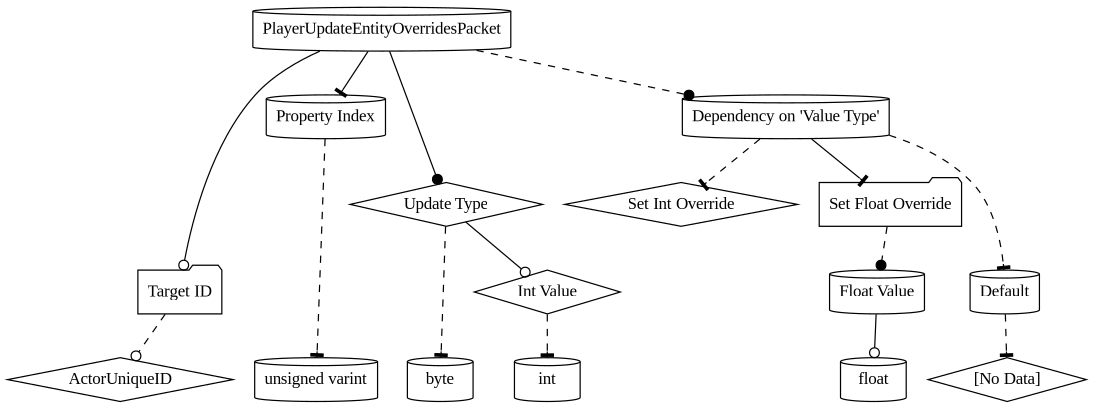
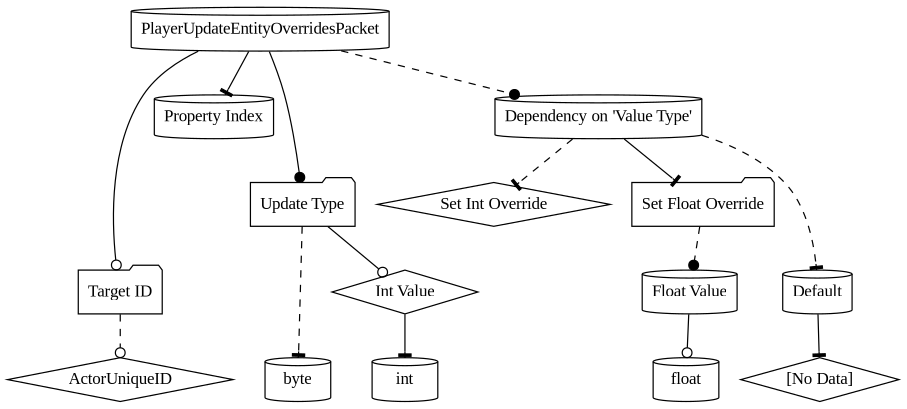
node "Update Type": shape diamond -> folder
edge "Int Value" -> "int": style dashed -> solid
edge "Default" -> "[No Data]": style dashed -> solid
node "unsigned varint": removed
